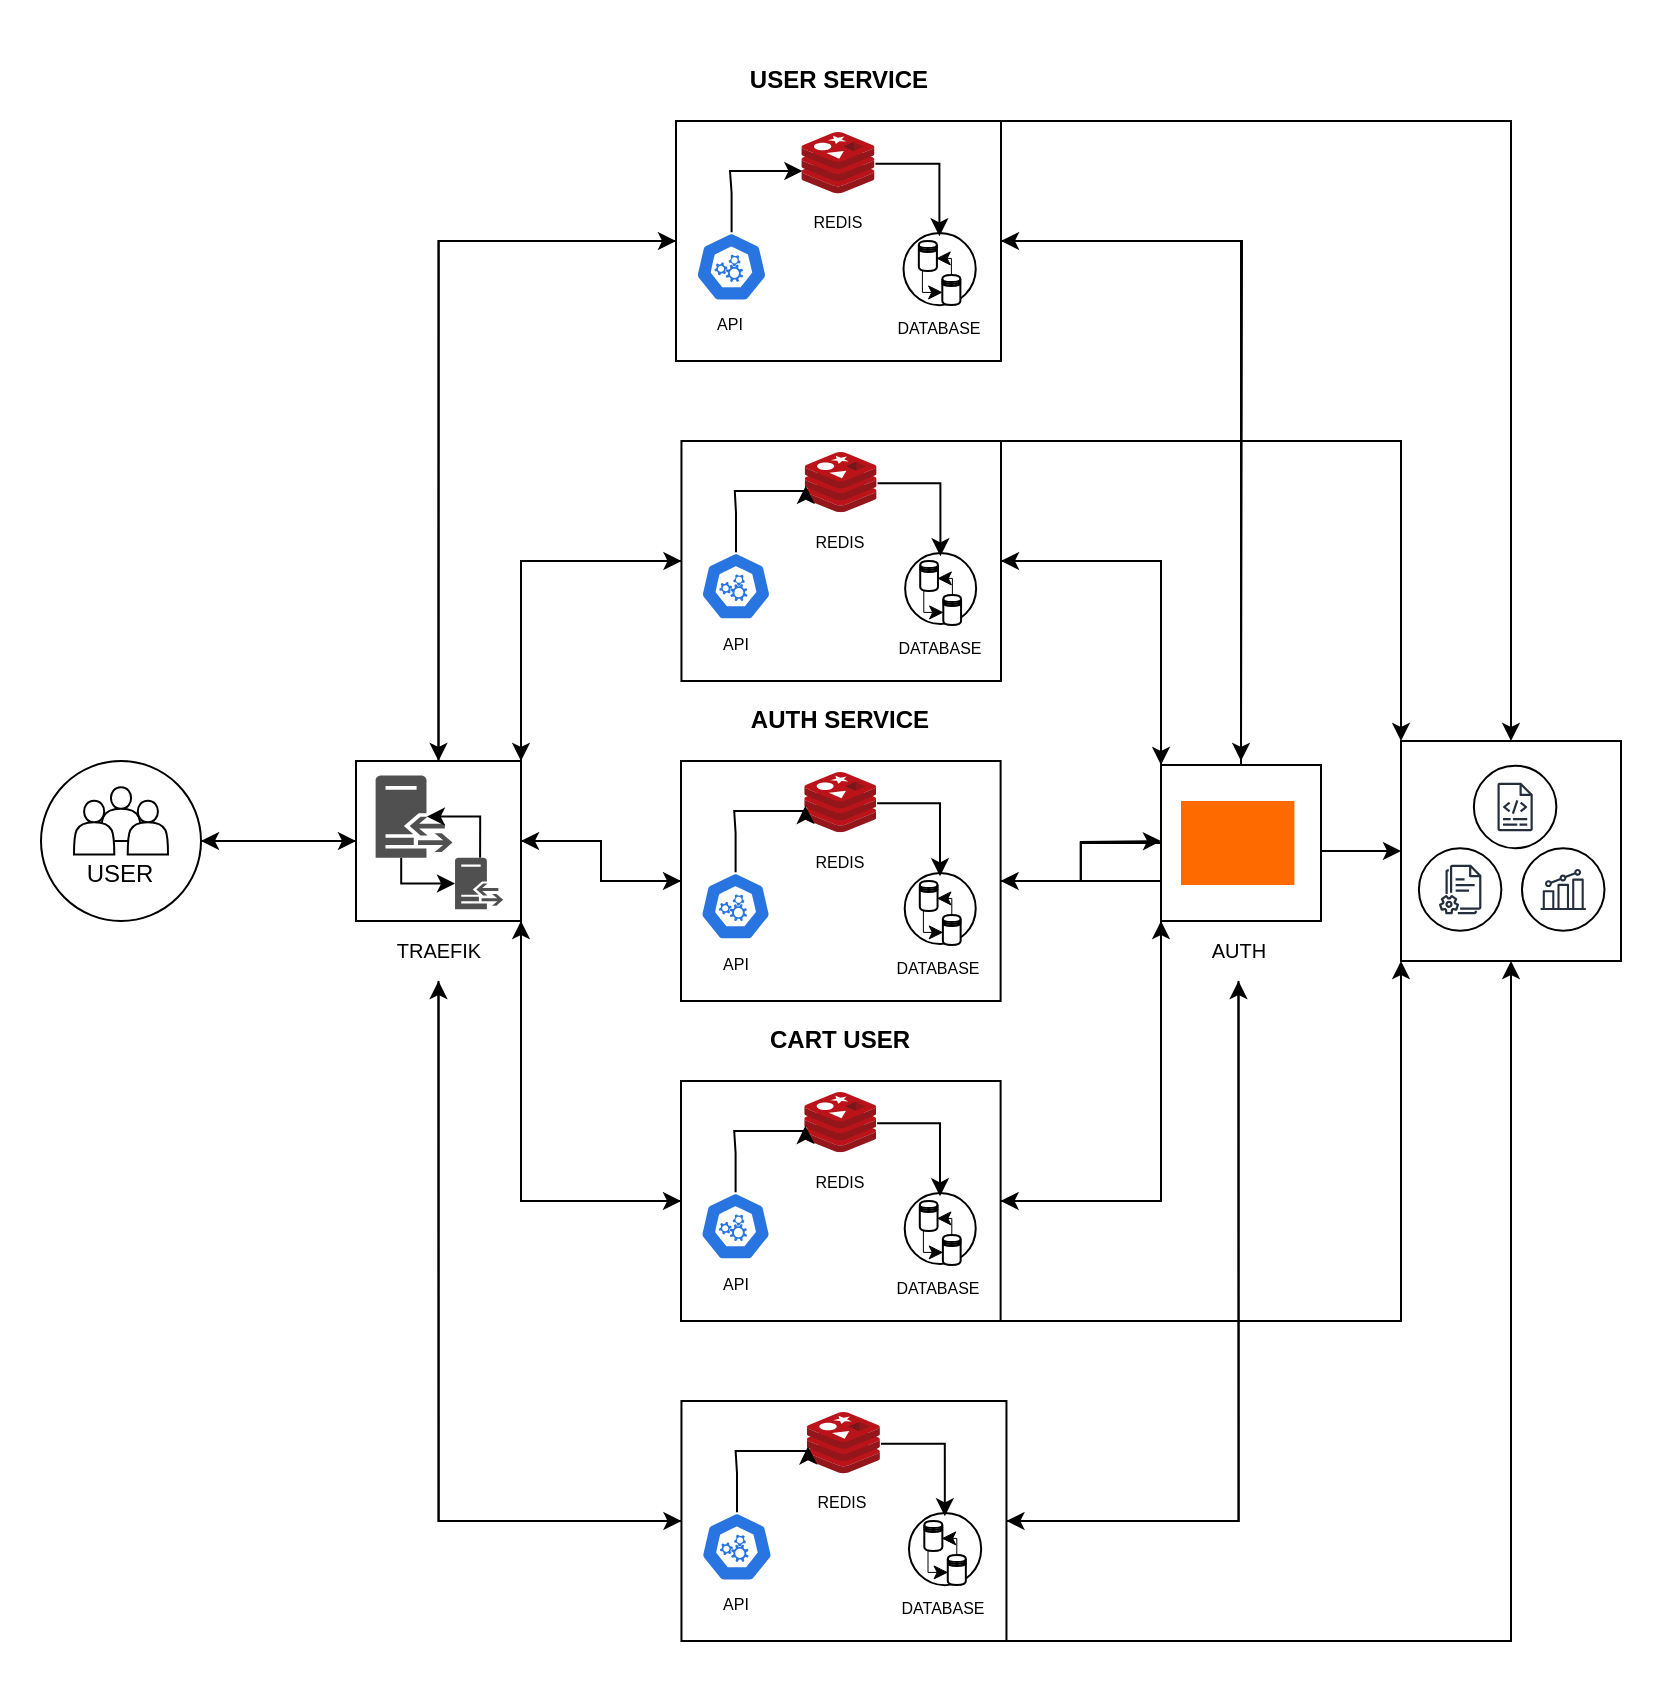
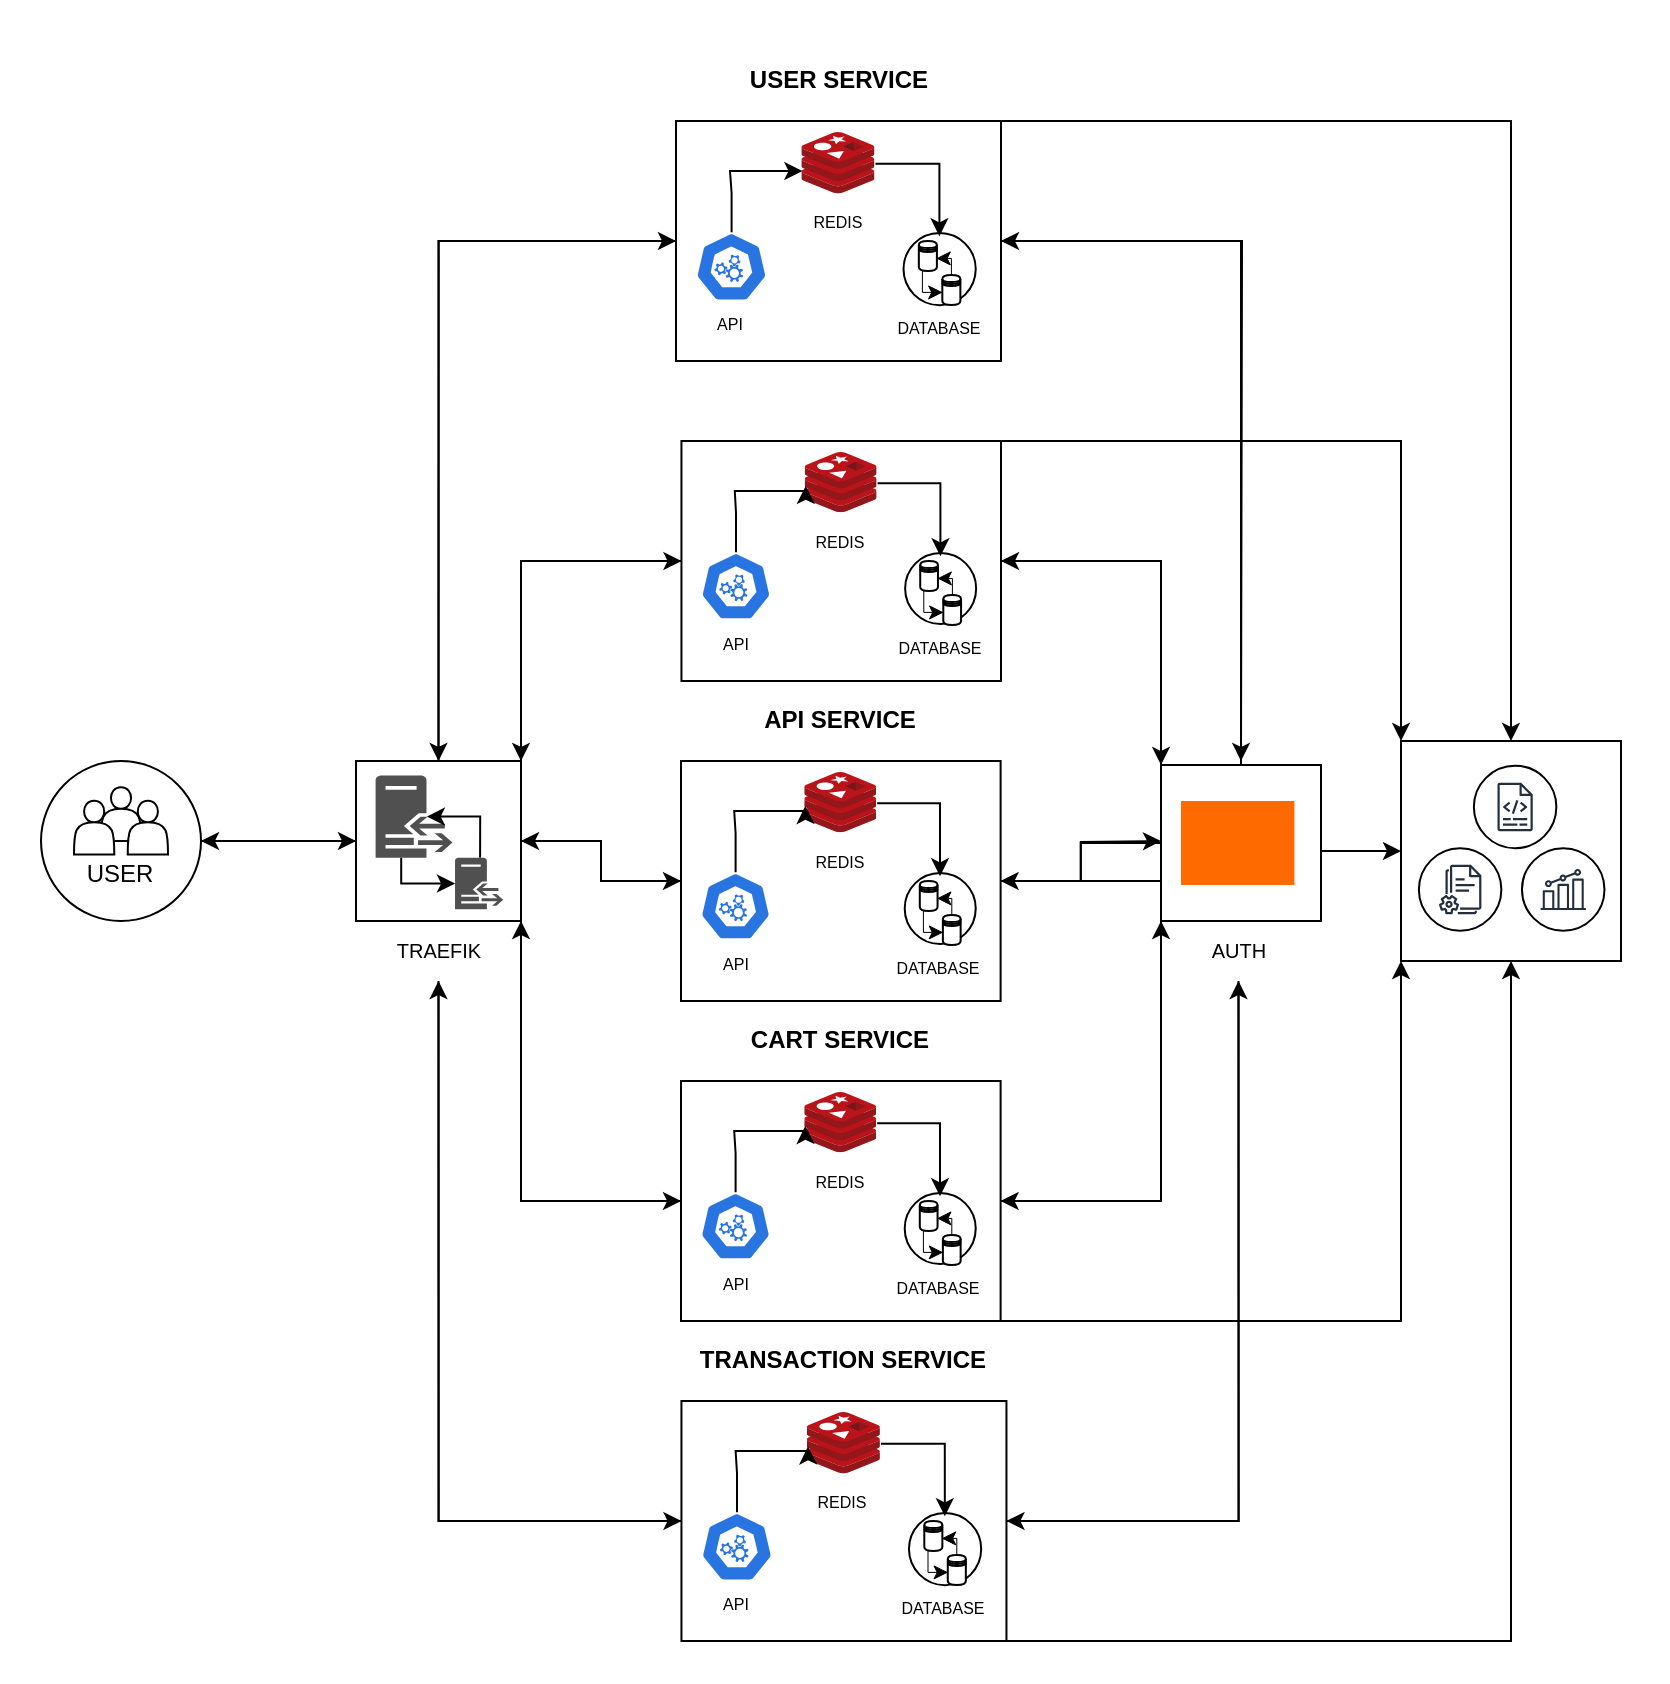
node "AUTH SERVICE": label "AUTH SERVICE" -> "API SERVICE"
node "CART USER": label "CART USER" -> "CART SERVICE"
node "TRANSACTION SERVICE": added
